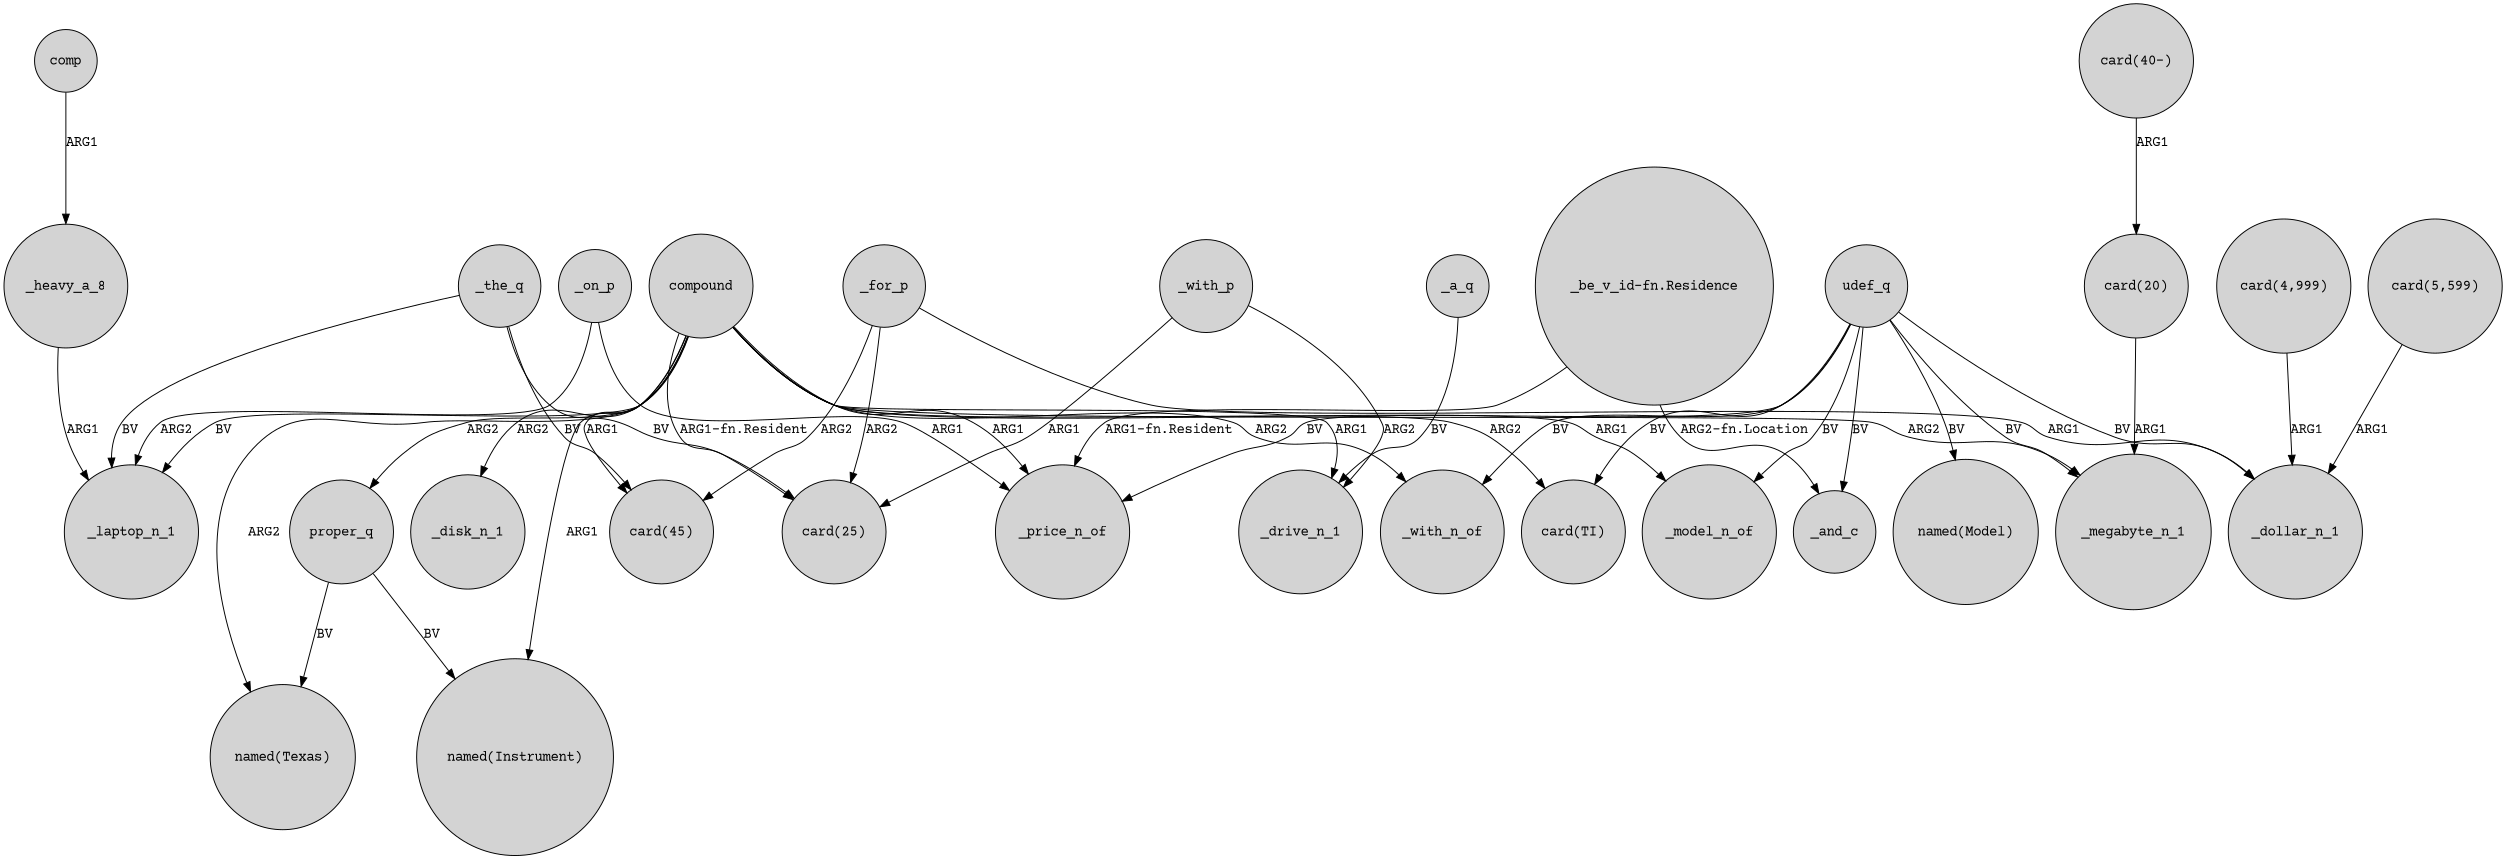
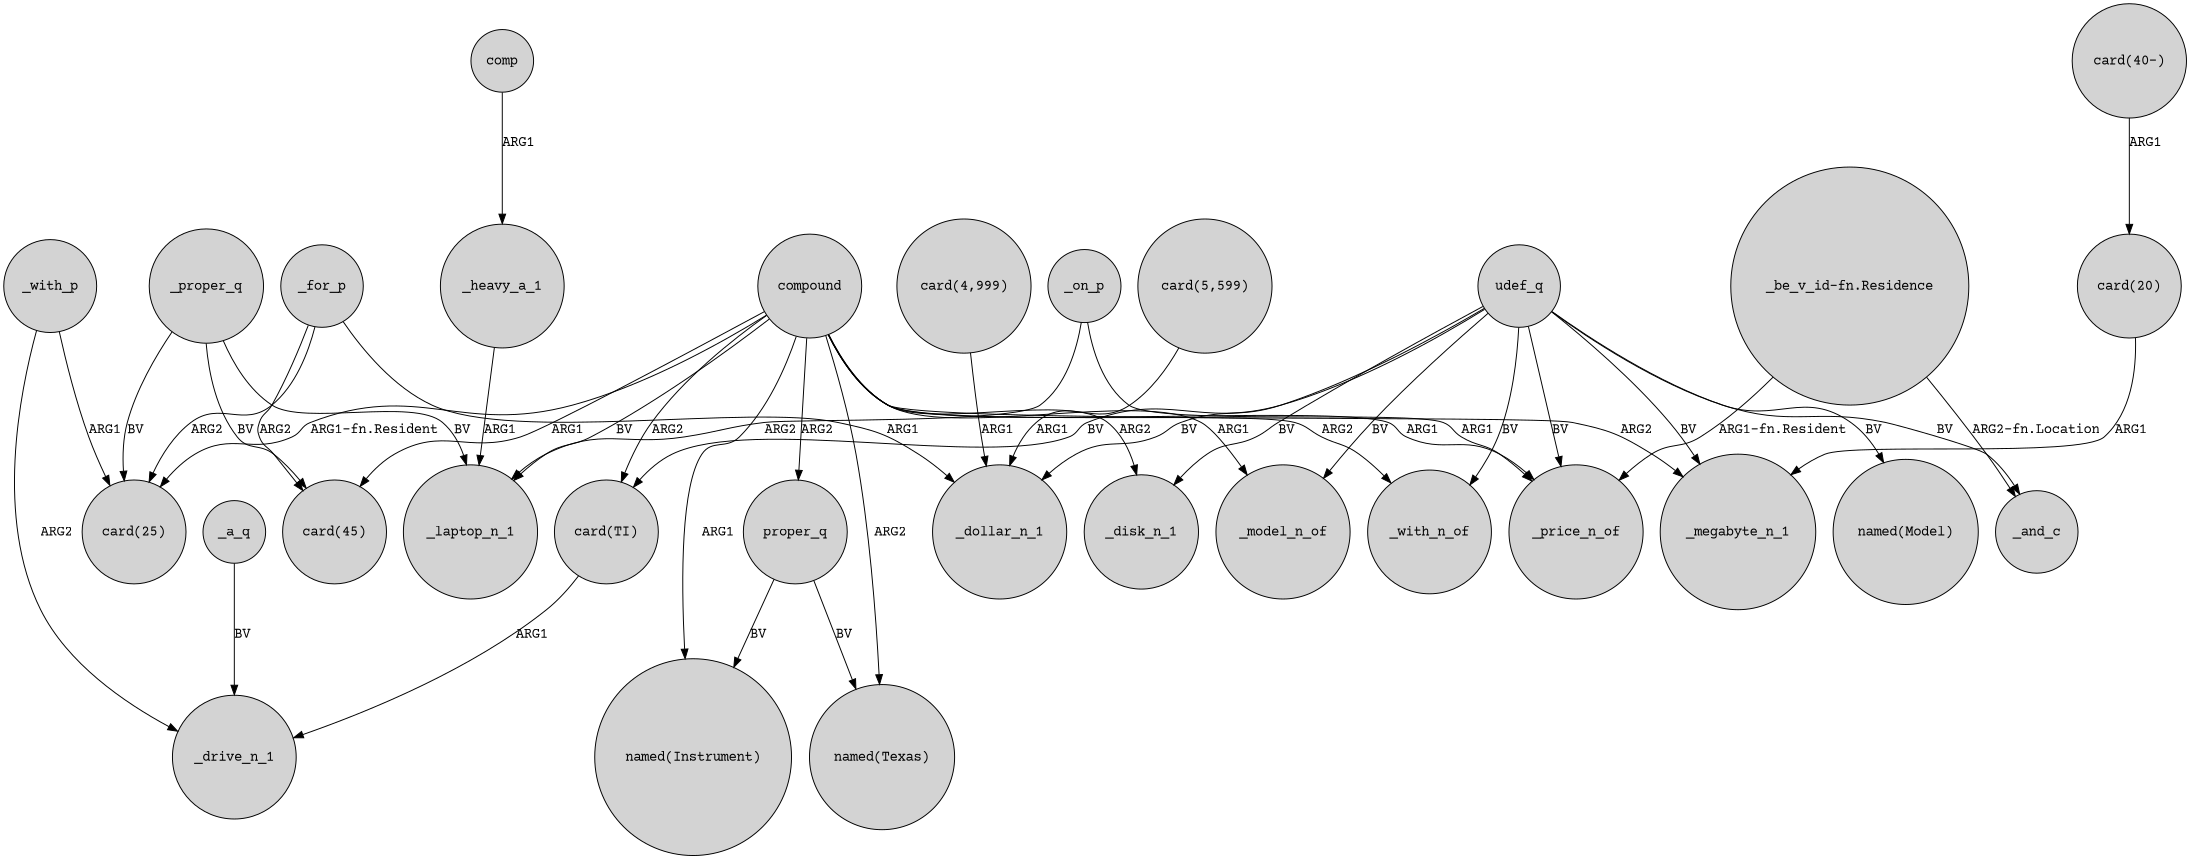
node "_heavy_a_8": label "_heavy_a_8" -> "_heavy_a_1"
node "_the_q": label "_the_q" -> "_proper_q"
edge "udef_q" -> "_disk_n_1": added, label "BV"
edge "compound" -> "_drive_n_1": now "card(TI)" -> "_drive_n_1"
